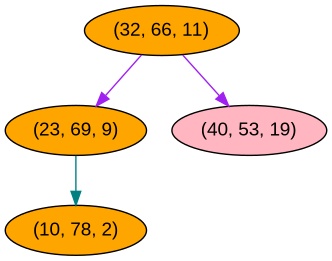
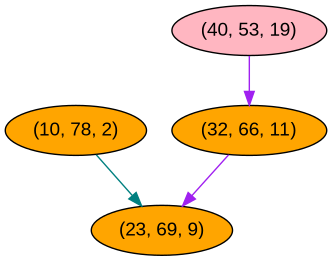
edge "(32, 66, 11)" -> "(40, 53, 19)": reversed
edge "(23, 69, 9)" -> "(10, 78, 2)": reversed
